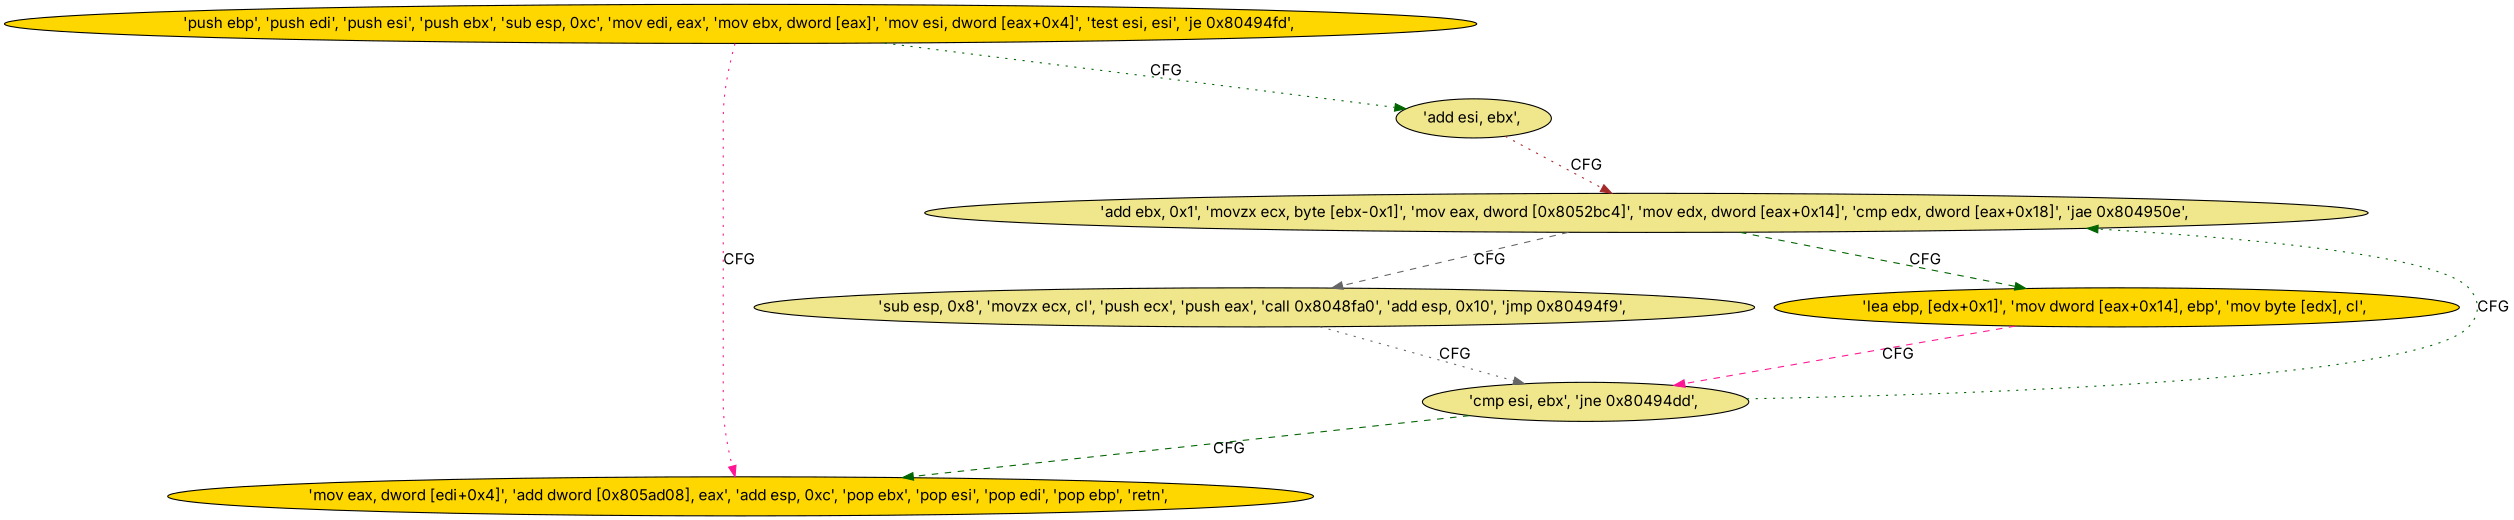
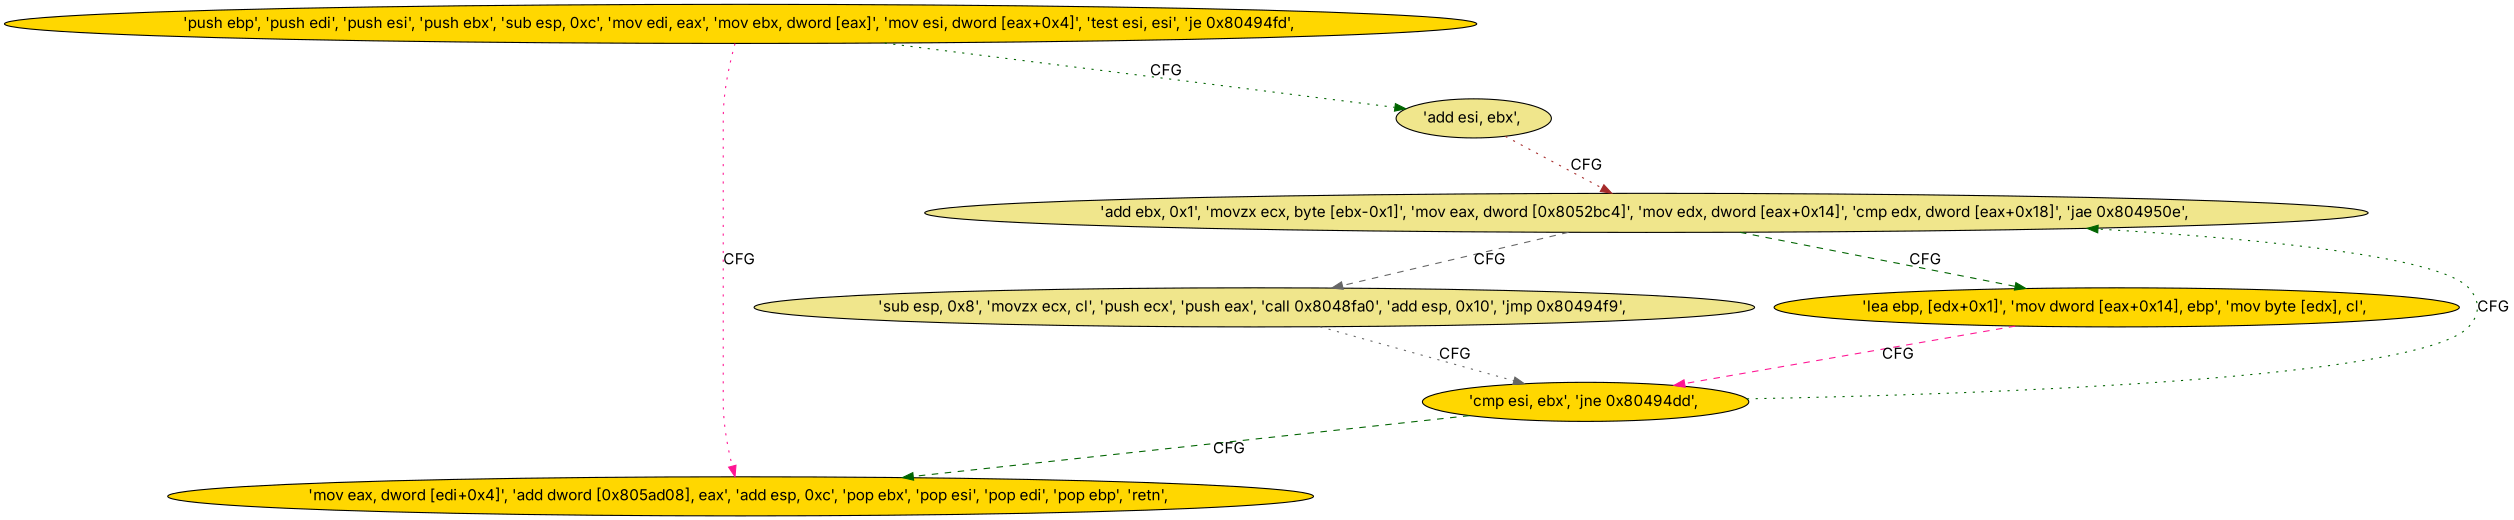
node "'cmp esi, ebx', 'jne 0x80494dd',": fillcolor khaki -> gold
